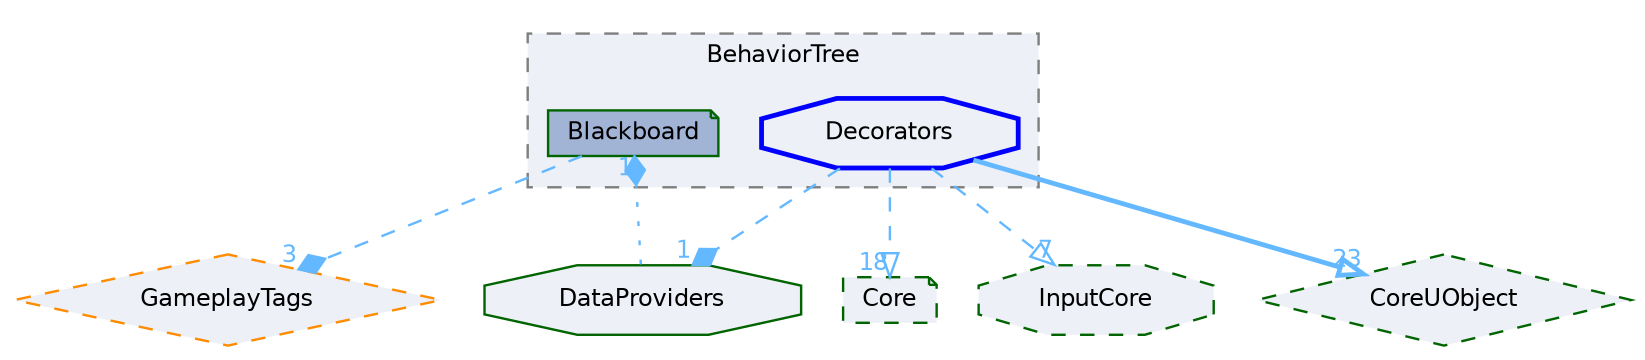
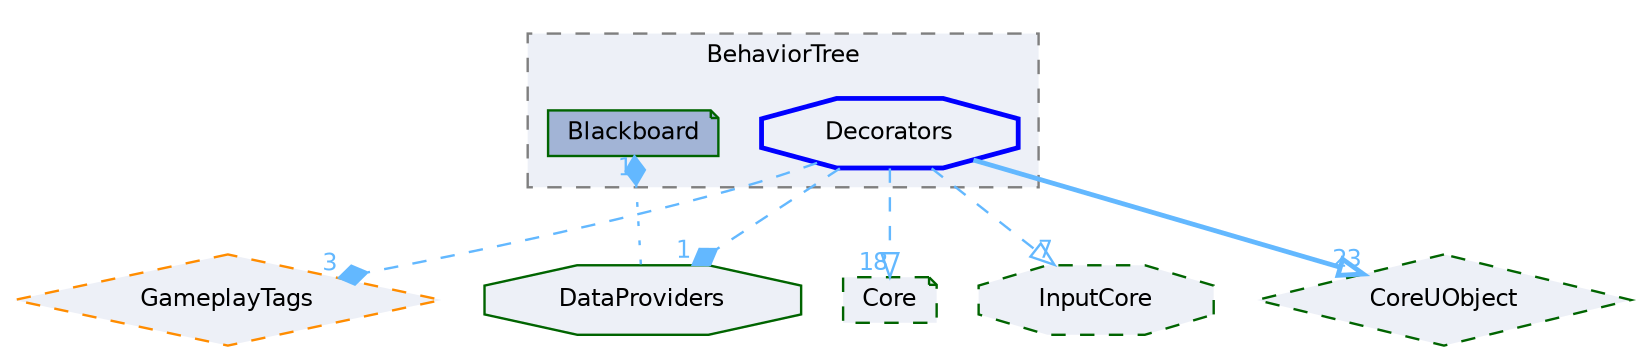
edge "Blackboard" -> "GameplayTags": now "Decorators" -> "GameplayTags"
